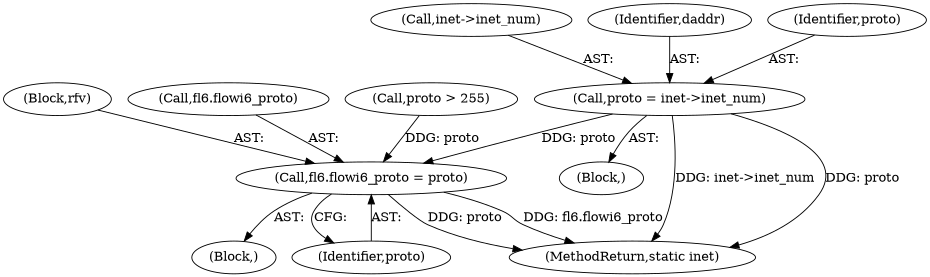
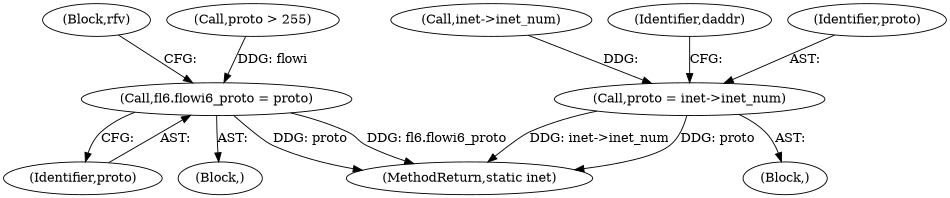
edge "(Call,inet->inet_num)" -> "(Call,proto = inet->inet_num)": label "AST: " -> "DDG: "
edge "(Identifier,daddr)" -> "(Call,proto = inet->inet_num)": label "AST: " -> "CFG: "
node "(Call,fl6.flowi6_proto)": removed
edge "(Call,proto = inet->inet_num)" -> "(Call,fl6.flowi6_proto = proto)": removed, label "DDG: proto"
edge "(Block,rfv)" -> "(Call,fl6.flowi6_proto = proto)": label "AST: " -> "CFG: "
edge "(Call,proto > 255)" -> "(Call,fl6.flowi6_proto = proto)": label "DDG: proto" -> "DDG: flowi"
